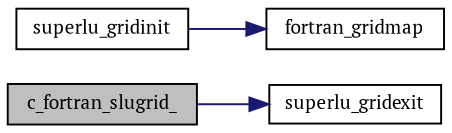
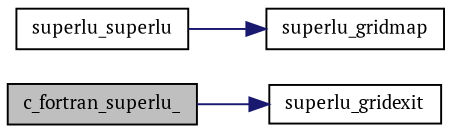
node "superlu_gridinit": label "superlu_gridinit" -> "superlu_superlu"
node "fortran_gridmap": label "fortran_gridmap" -> "superlu_gridmap"
node "c_fortran_slugrid_": label "c_fortran_slugrid_" -> "c_fortran_superlu_"
